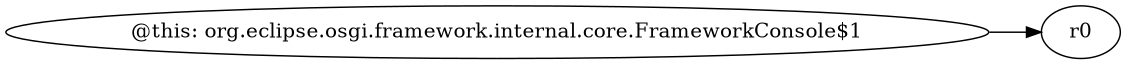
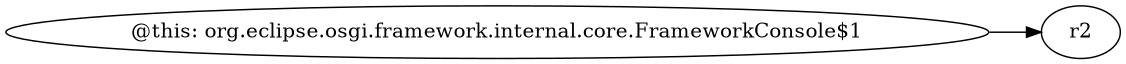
node "r0": label "r0" -> "r2"
